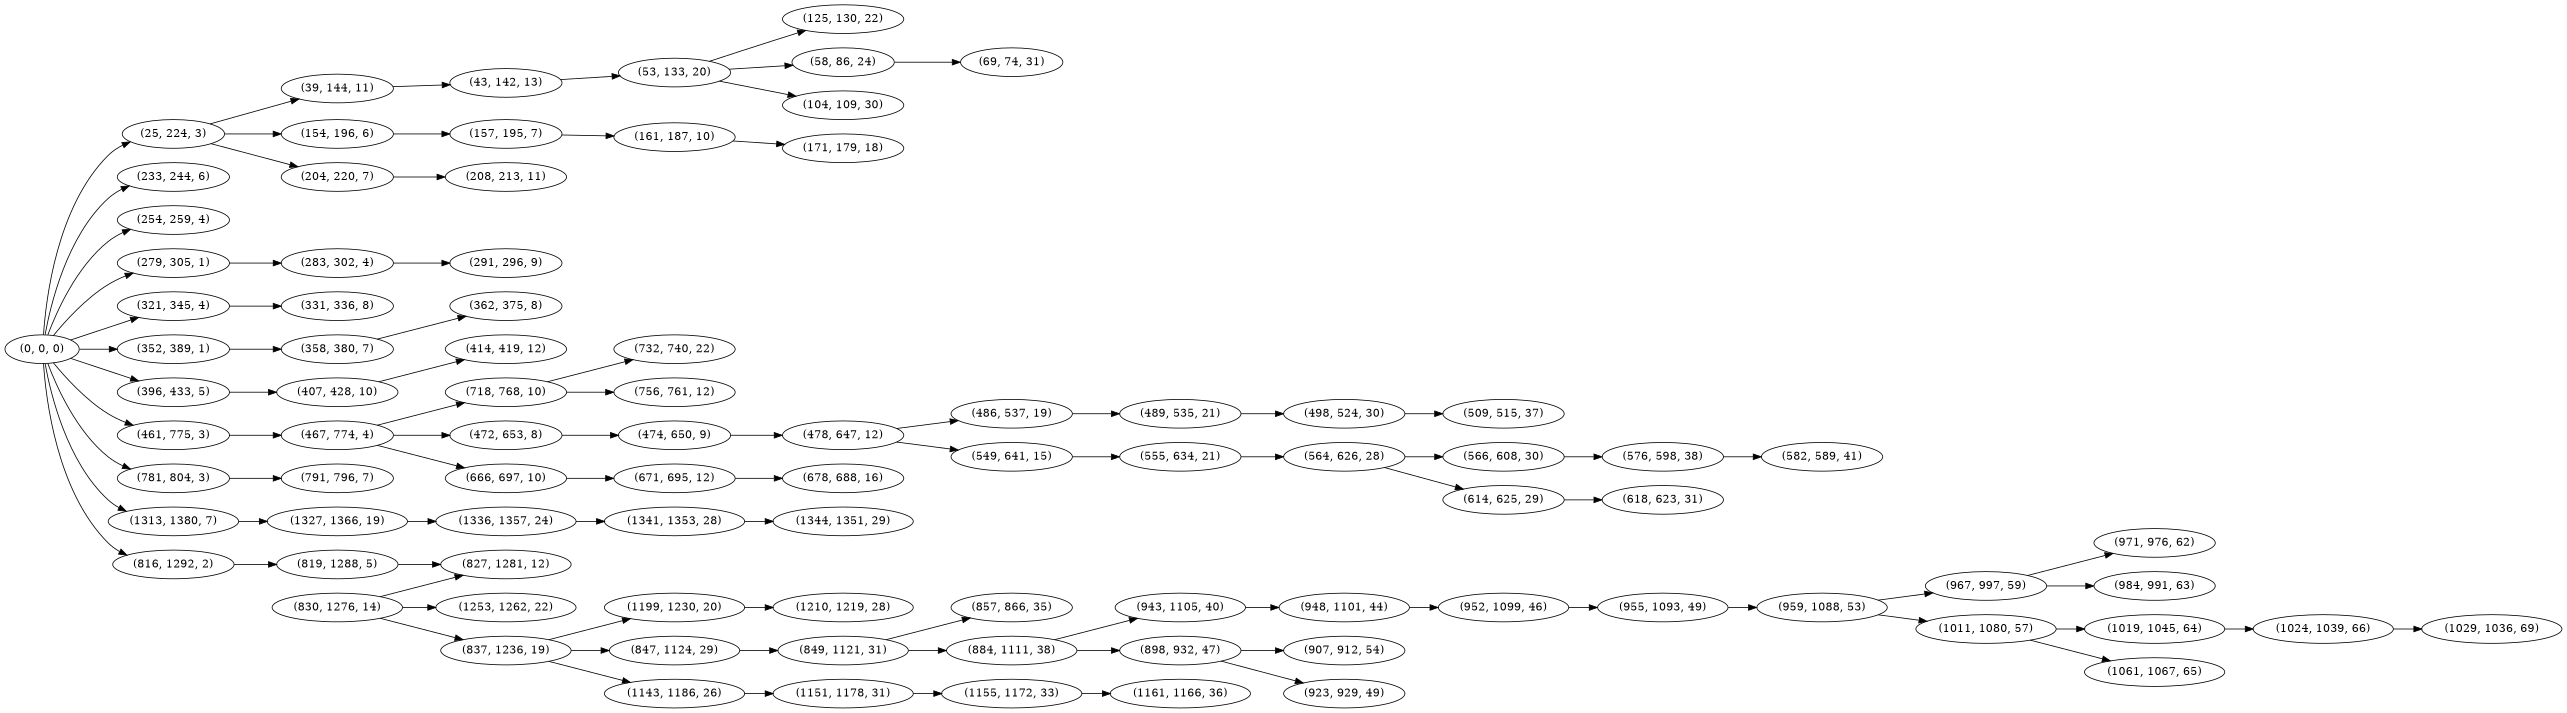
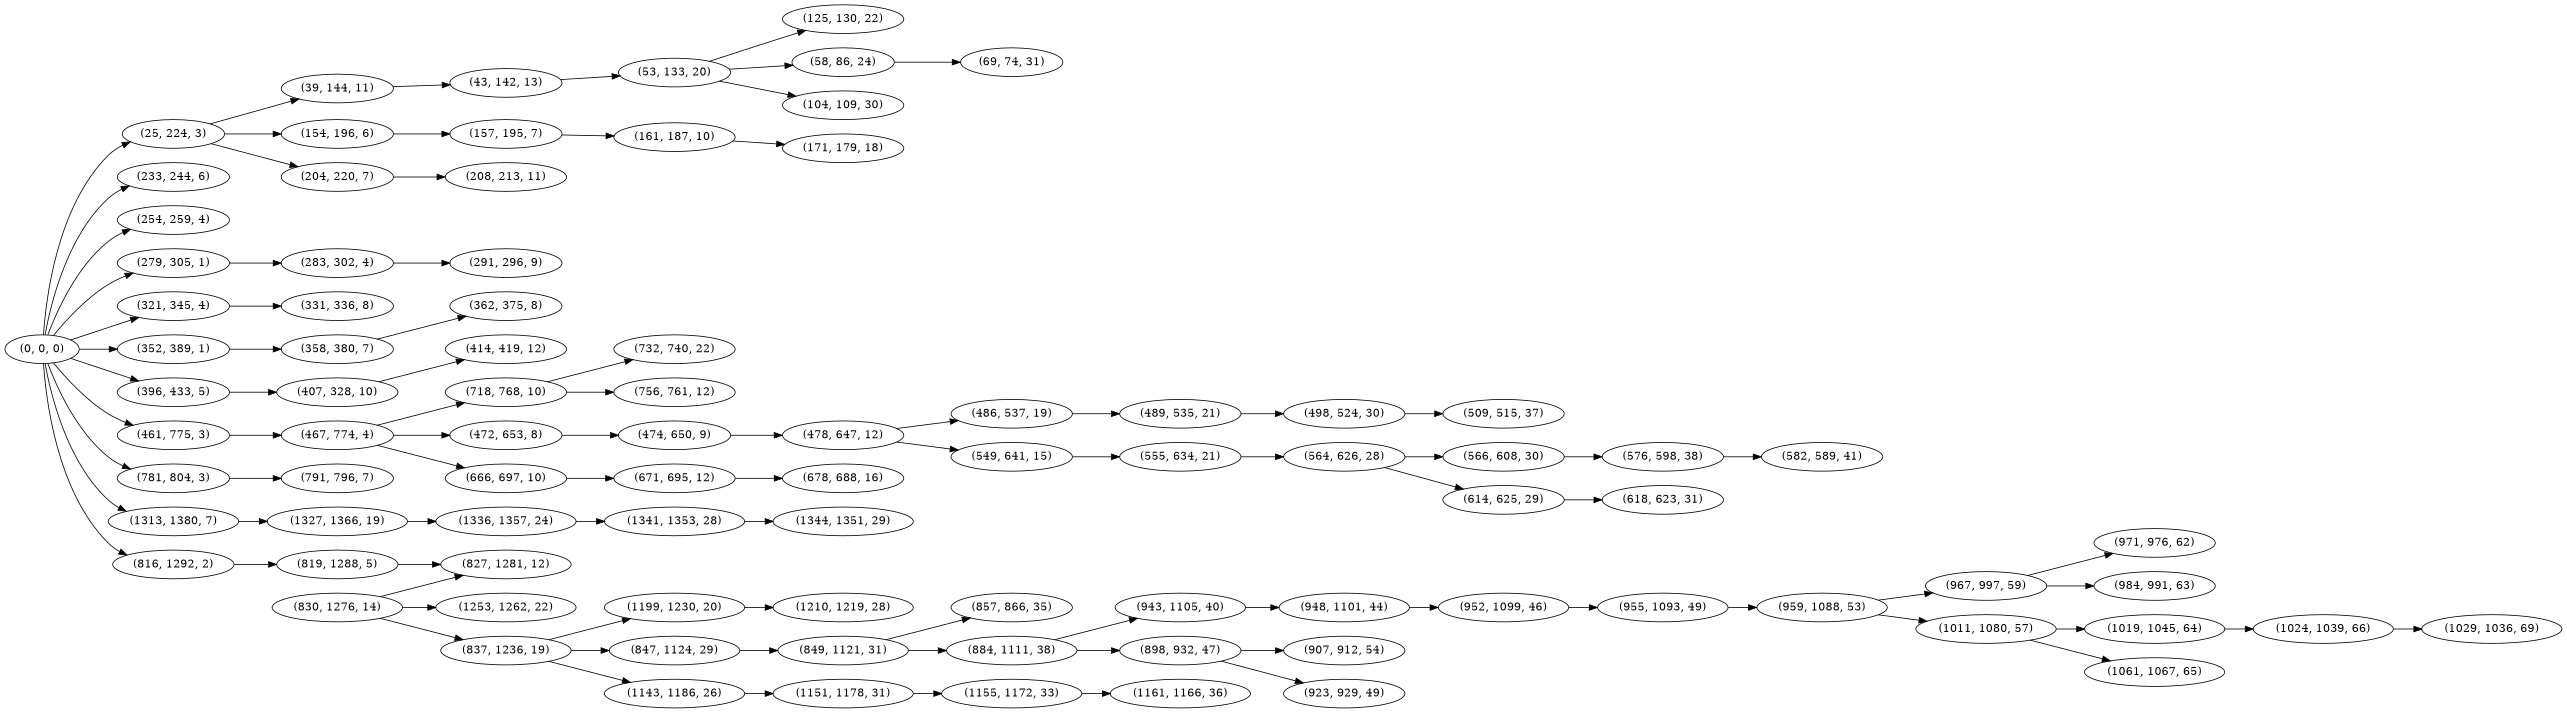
node "(407, 428, 10)": label "(407, 428, 10)" -> "(407, 328, 10)"
